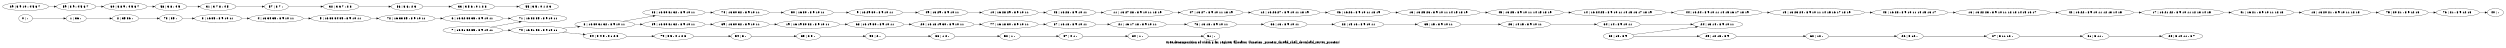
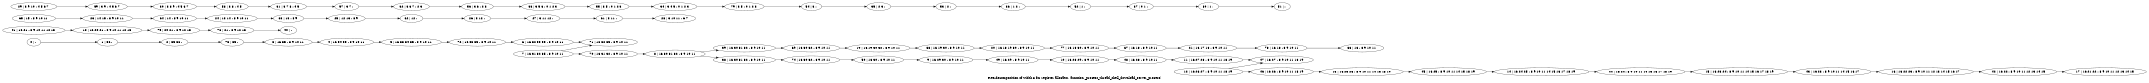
edge "47 | 16 27 : 8 9 10 11 18 19" -> "12 | 16 26 27 : 8 9 10 11 18 19": reversed
edge "17 | 16 21 22 : 8 9 10 11 12 13 14 15" -> "41 | 16 21 : 8 9 10 11 12 13": removed
node "22 | 15 16 : 8 9 10 11": removed
edge "63 | 13 : 8 9" -> "24 | 13 14 : 8 9 10 11": reversed
edge "70 | 16 31 32 : 8 9 10 11" -> "34 | 3 4 5 : 0 1 2 3": now "55 | 3 5 : 0 1 2 3" -> "34 | 3 4 5 : 0 1 2 3"
